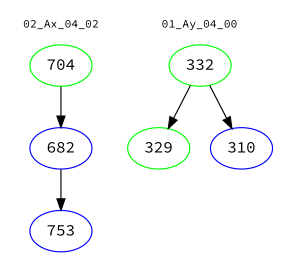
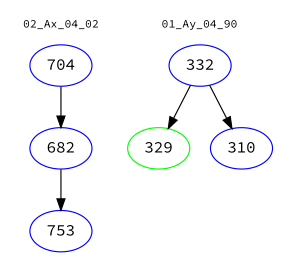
cluster "01_Ay_04_00": label "01_Ay_04_00" -> "01_Ay_04_90"
node "704": color green -> blue
node "332": color green -> blue
